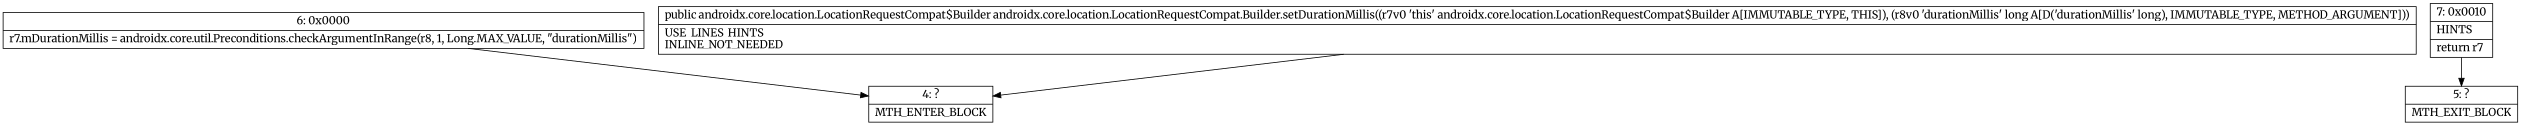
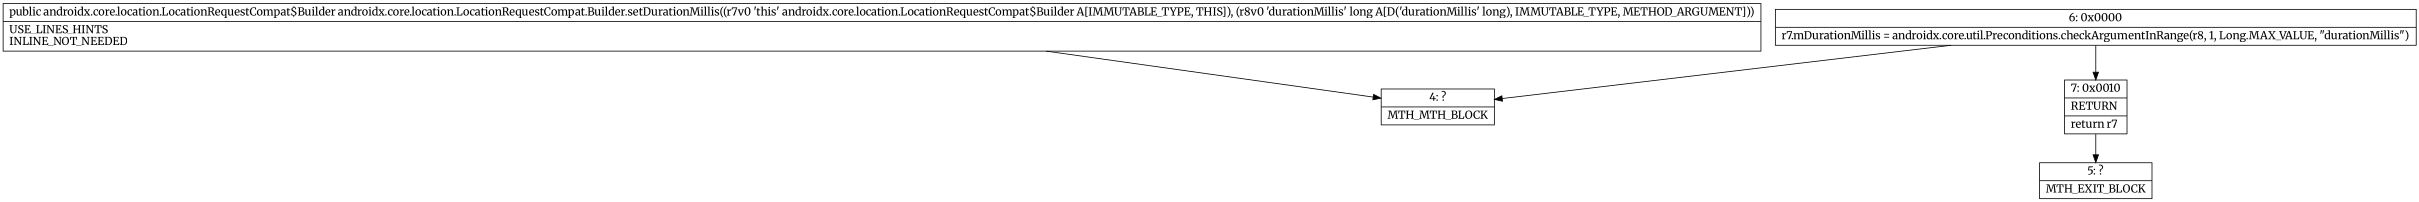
node "7: 0x0010": text "HINTS" -> "RETURN"
edge "6: 0x0000" -> "7: 0x0010": added
node "4: ?": text "MTH_ENTER_BLOCK" -> "MTH_MTH_BLOCK"
